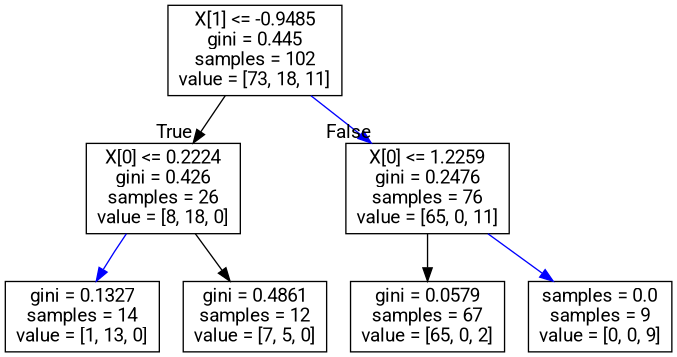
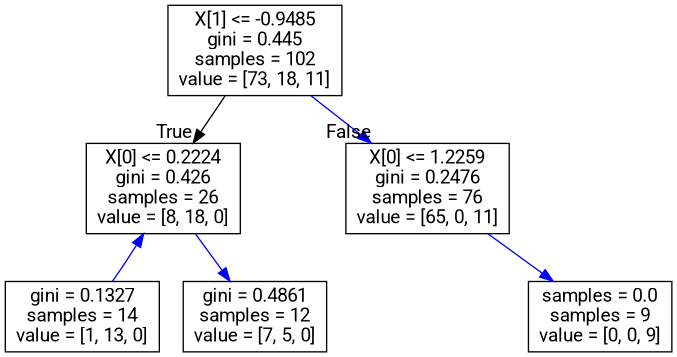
edge "X[0] <= 0.2224 gini = 0.426 samples = 26 value = [8, 18, 0]" -> "gini = 0.1327 samples = 14 value = [1, 13, 0]": reversed
edge "X[0] <= 0.2224 gini = 0.426 samples = 26 value = [8, 18, 0]" -> "gini = 0.4861 samples = 12 value = [7, 5, 0]": color black -> blue
node "gini = 0.0579 samples = 67 value = [65, 0, 2]": removed
